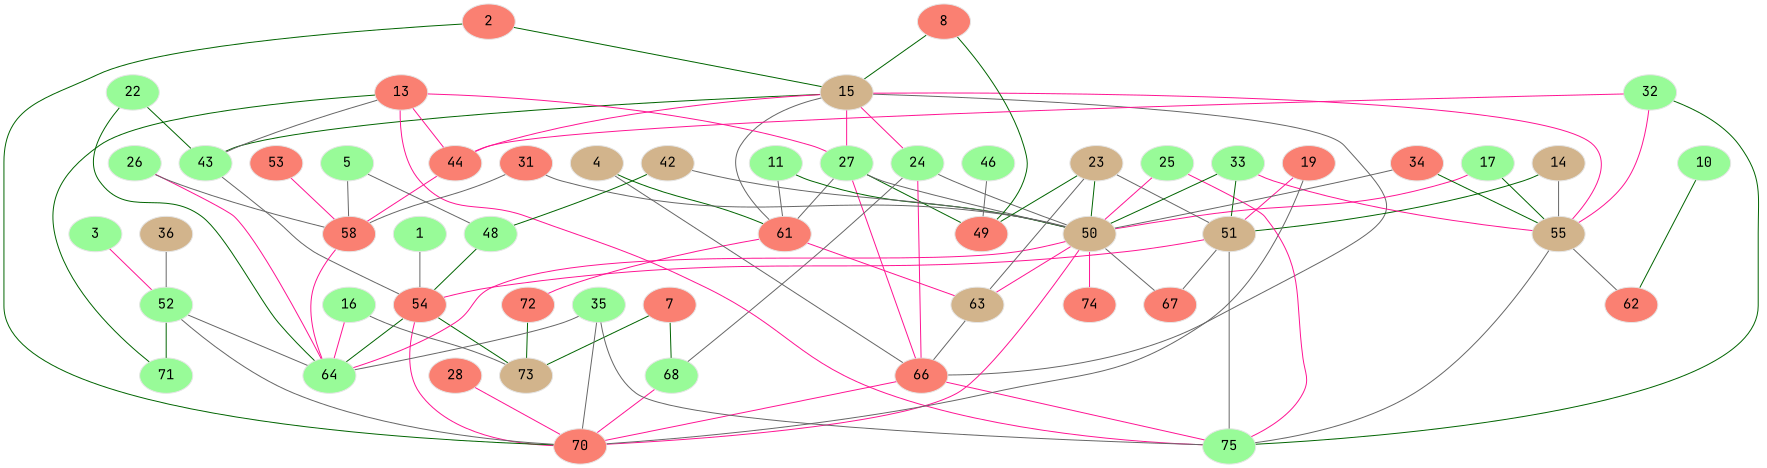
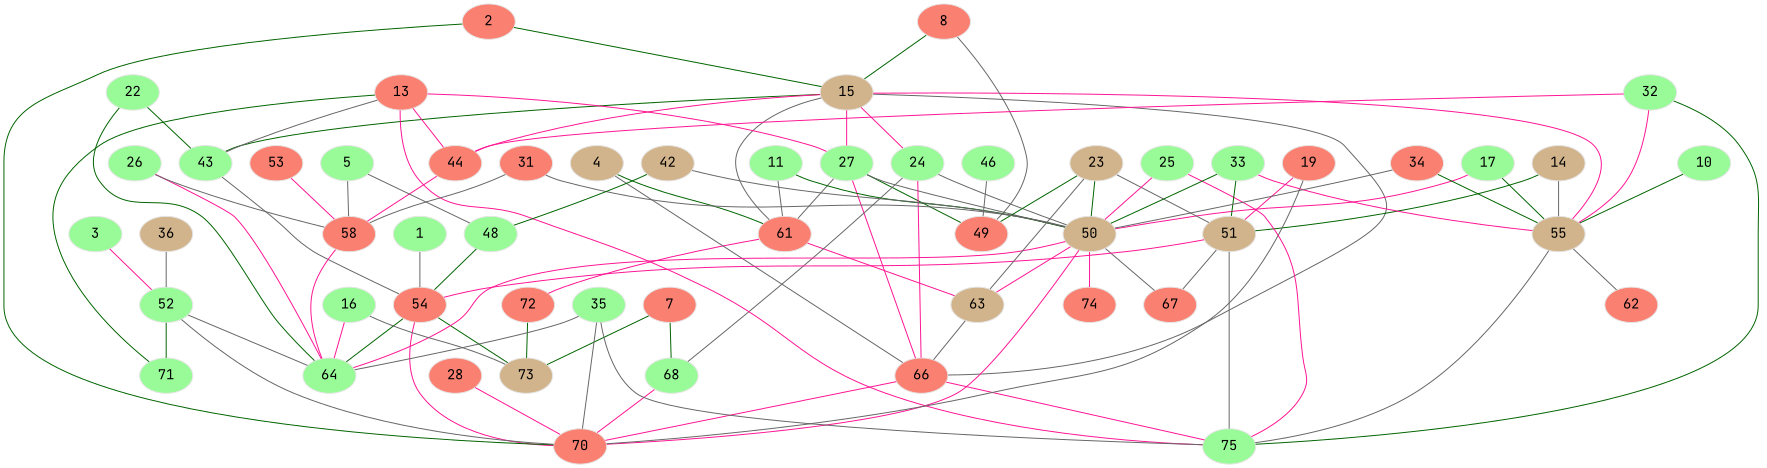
edge "8" -- "49": color darkgreen -> gray40
edge "10" -- "62": now "10" -- "55"
